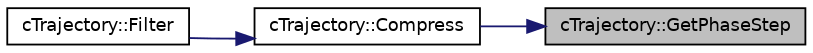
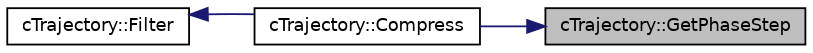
edge "cTrajectory::Filter" -> "cTrajectory::Compress": reversed
